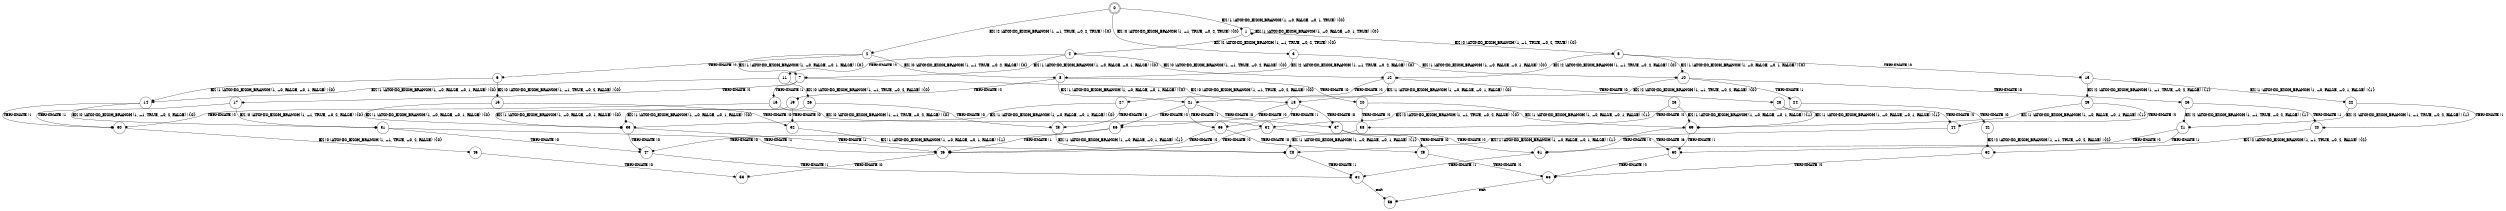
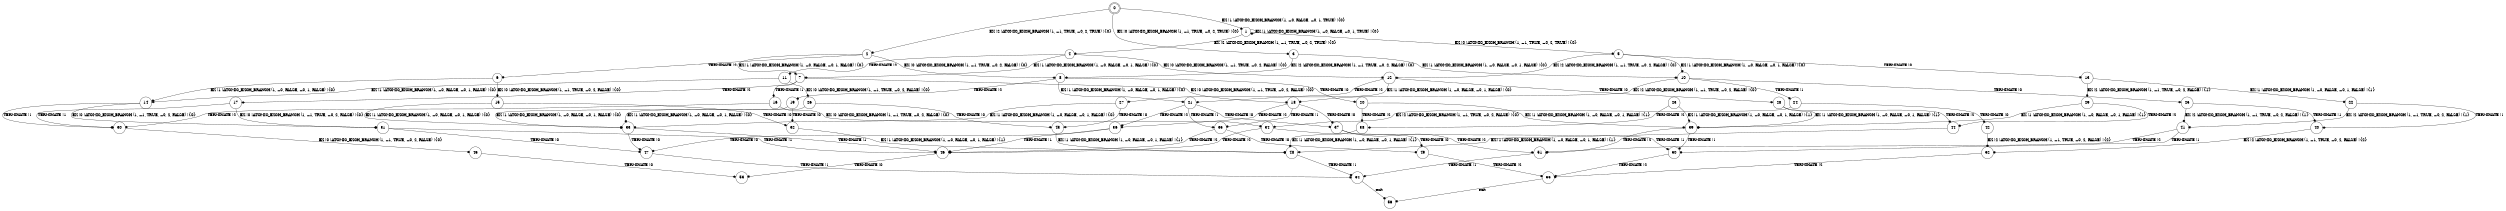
edge "24" -> "42": arrowhead diamond -> dot
edge "37" -> "50": label "TERMINATE !6" -> "TERMINATE !1"
